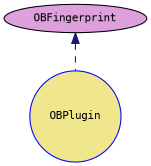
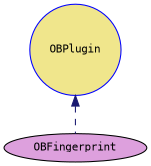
edge "OBPlugin" -> "OBFingerprint": reversed
